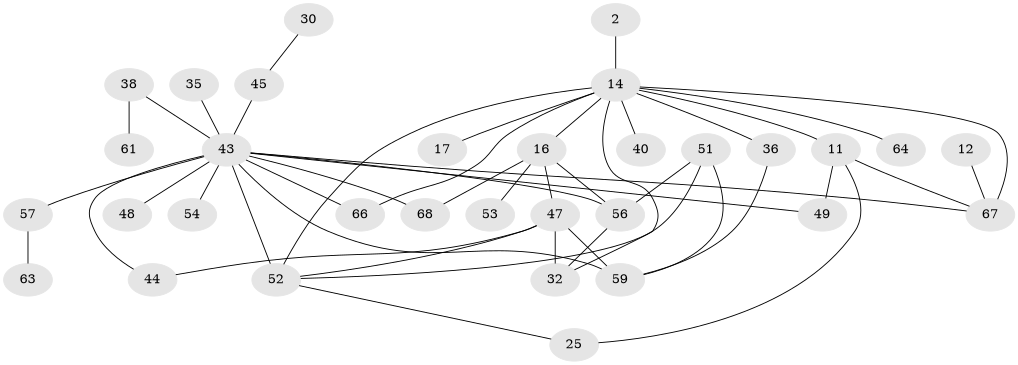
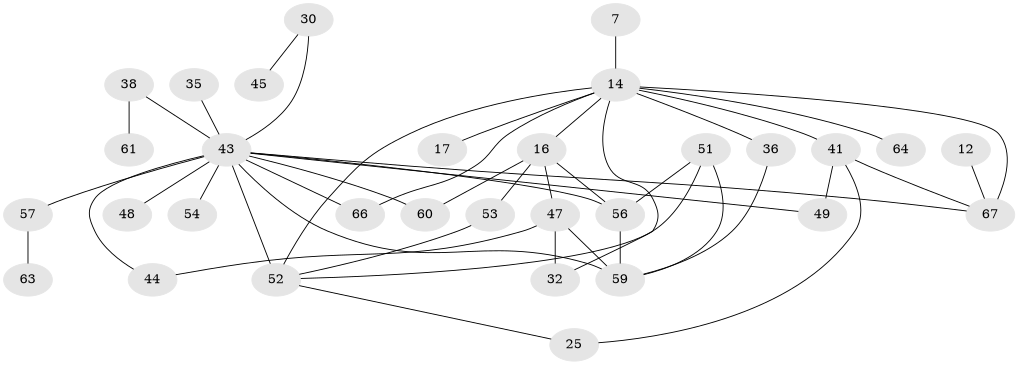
node "2": label "2" -> "7"
edge "45" -- "43": now "30" -- "43"
node "40": removed
node "11": label "11" -> "41"
node "68": label "68" -> "60"
edge "56" -- "32": now "56" -- "59"
edge "47" -- "52": now "53" -- "52"
